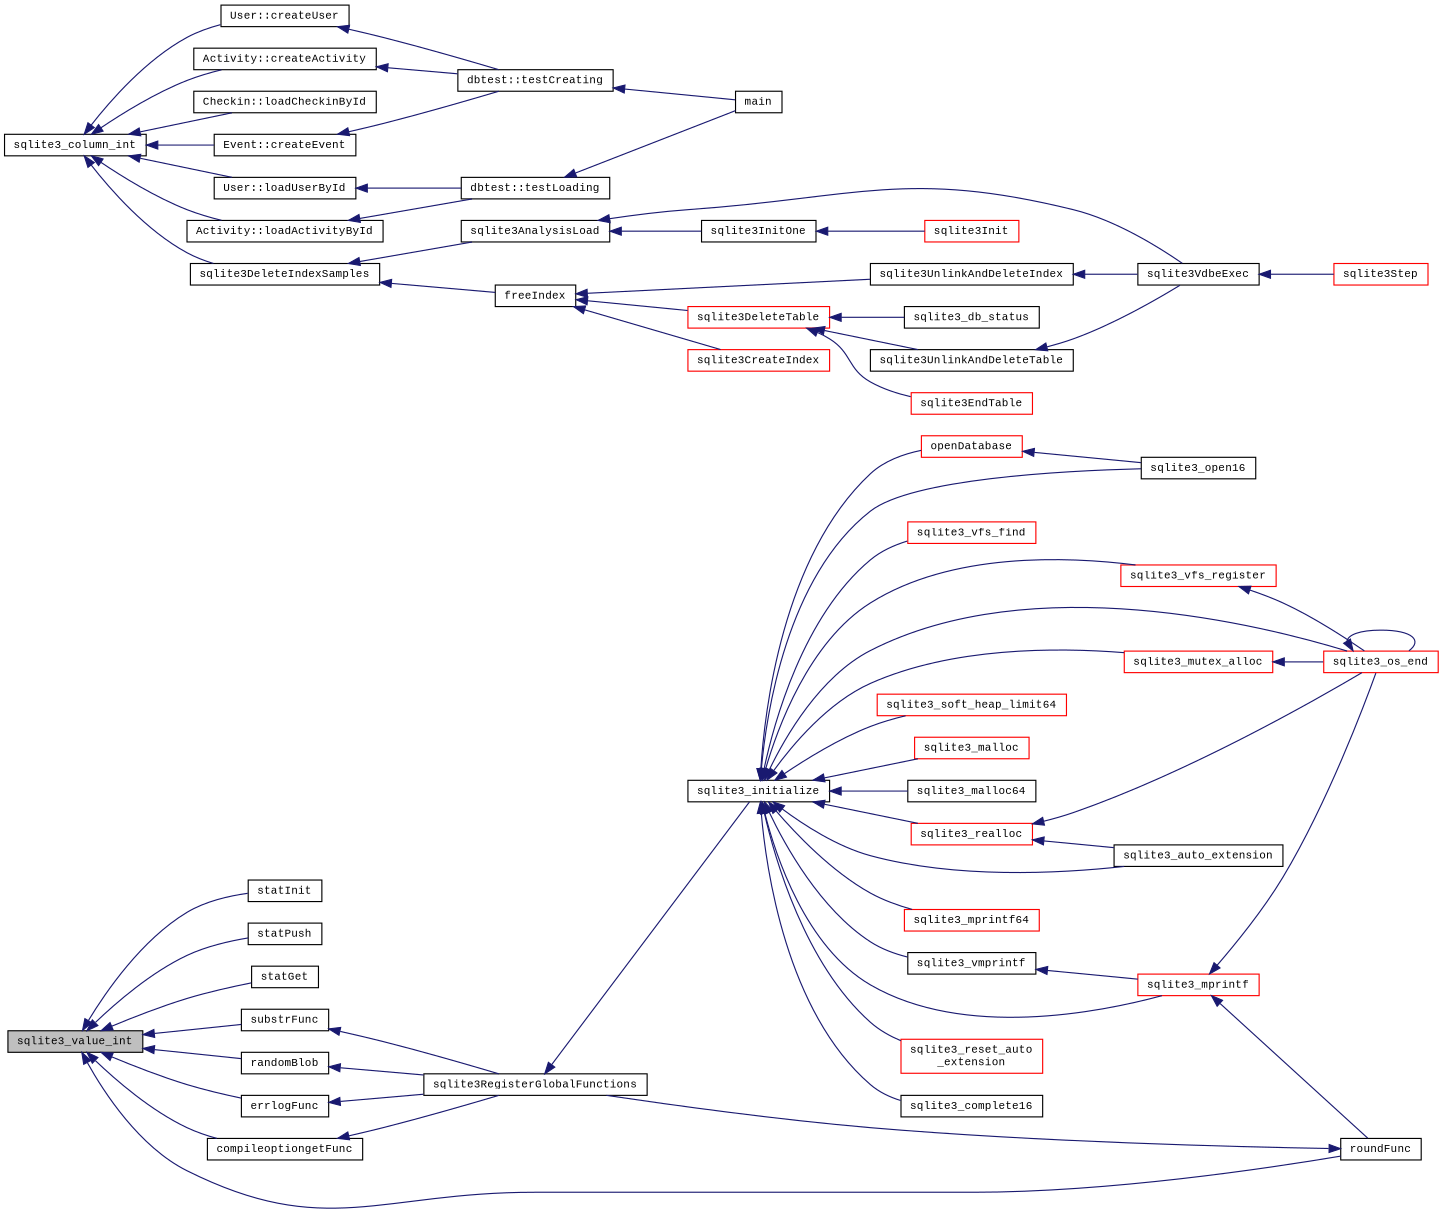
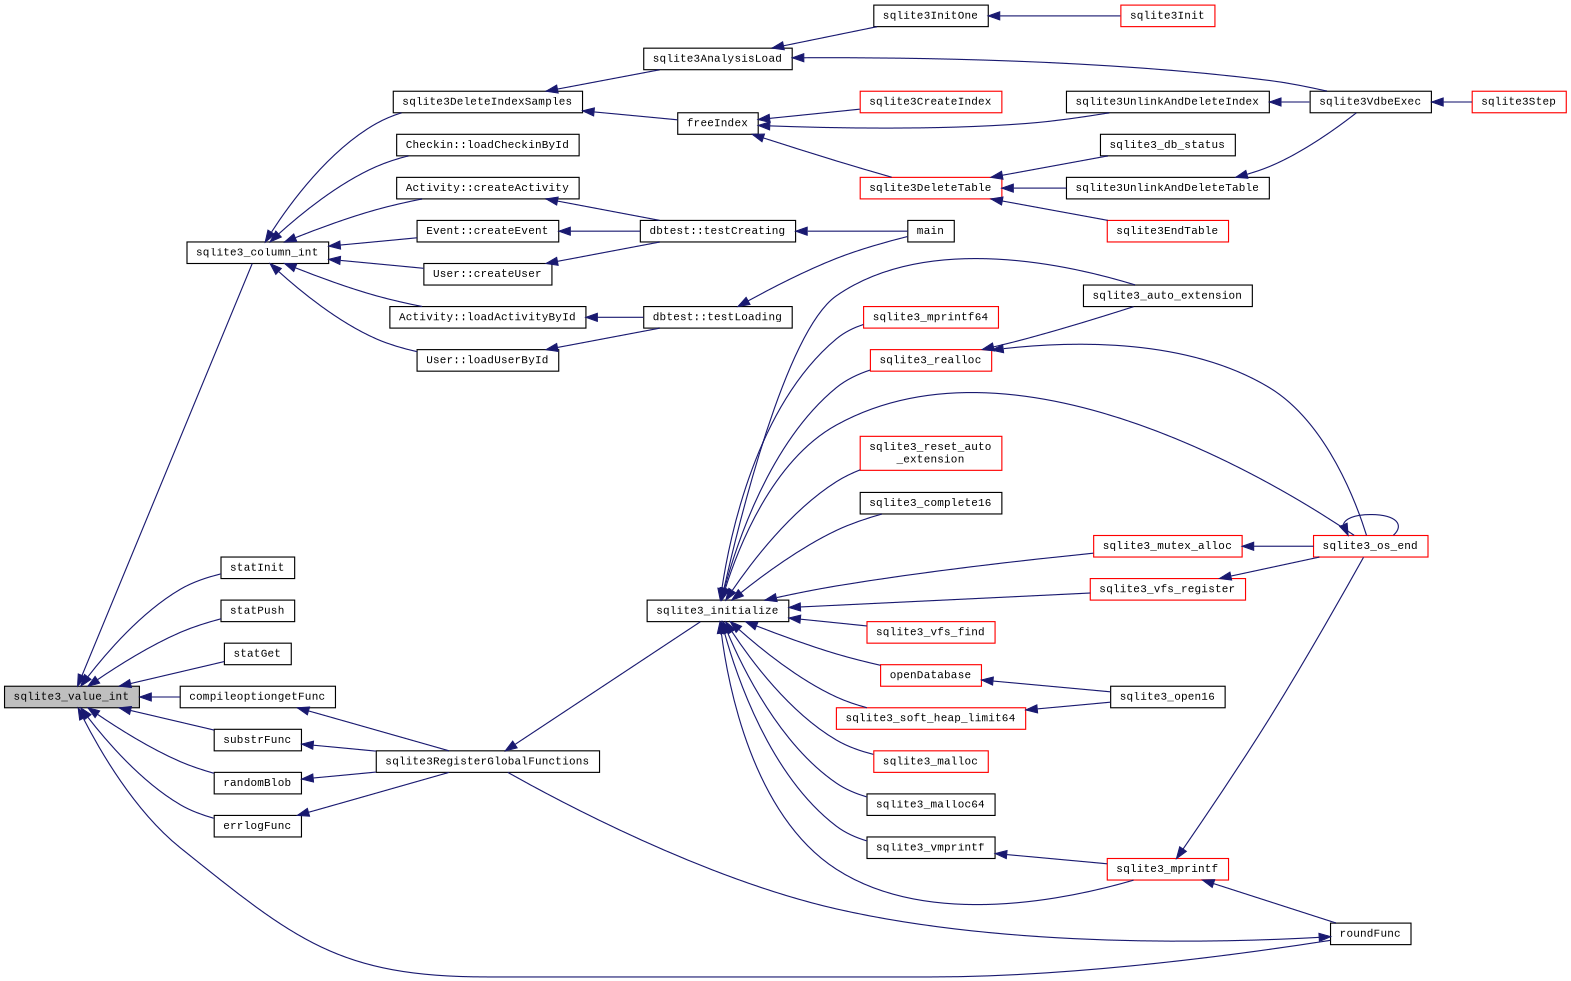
edge "sqlite3_column_int" -> "sqlite3_value_int": added
edge "sqlite3_open16" -> "sqlite3_initialize": now "sqlite3_open16" -> "sqlite3_soft_heap_limit64"
